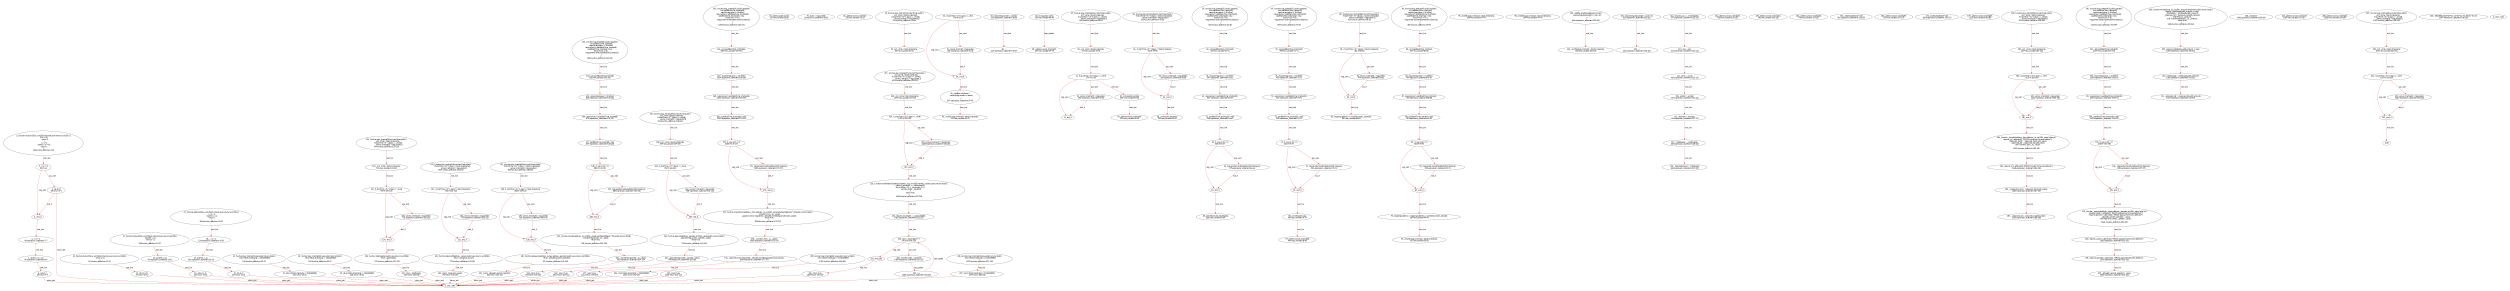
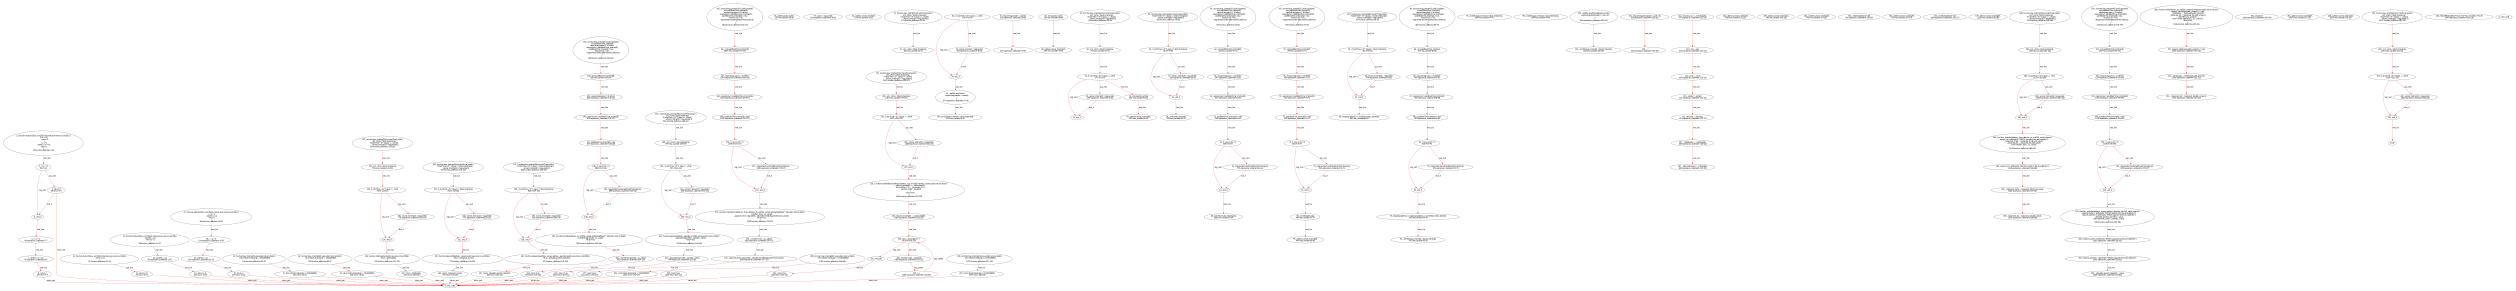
node "29_ owner = msg.sender; 164-function_statement-30-30": label "29_ owner = msg.sender; 164-function_statement-30-30" -> "29_ owner = msg.sender; 164-expression_statement-30-30"
edge "47_ string public name; 254-new_variable-48-48" -> "48_ address winner_tmstmp19; 259-new_variable-49-49": label "loop_update" -> "next_line"
